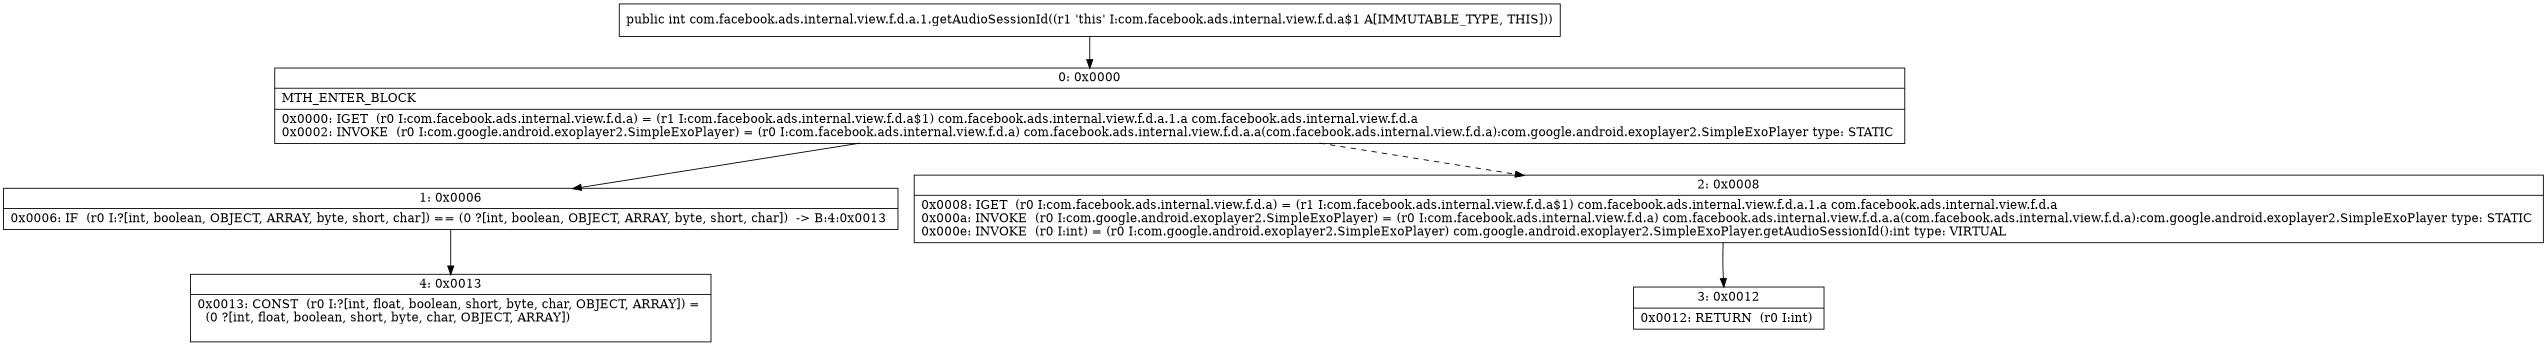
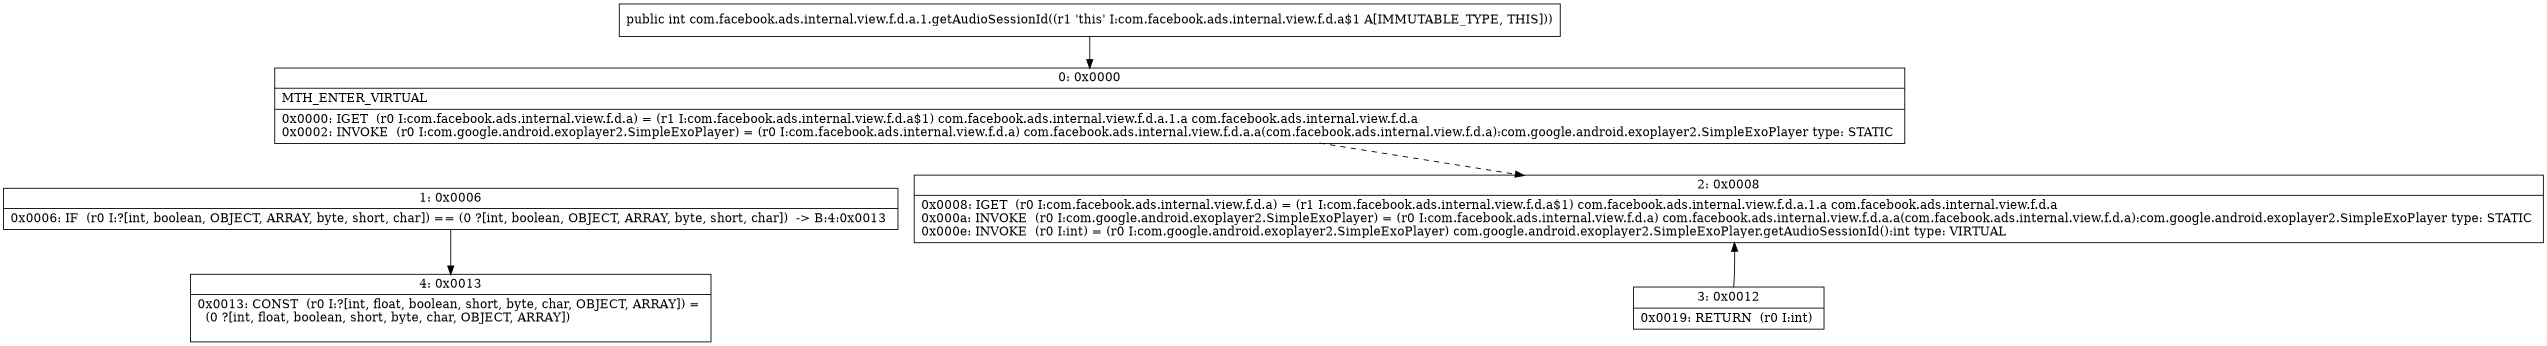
node "0: 0x0000": text "MTH_ENTER_BLOCK" -> "MTH_ENTER_VIRTUAL"
edge "0: 0x0000" -> "1: 0x0006": removed
edge "2: 0x0008" -> "3: 0x0012": reversed
node "3: 0x0012": text "0x0012: RETURN  (r0 I:int)" -> "0x0019: RETURN  (r0 I:int)"
